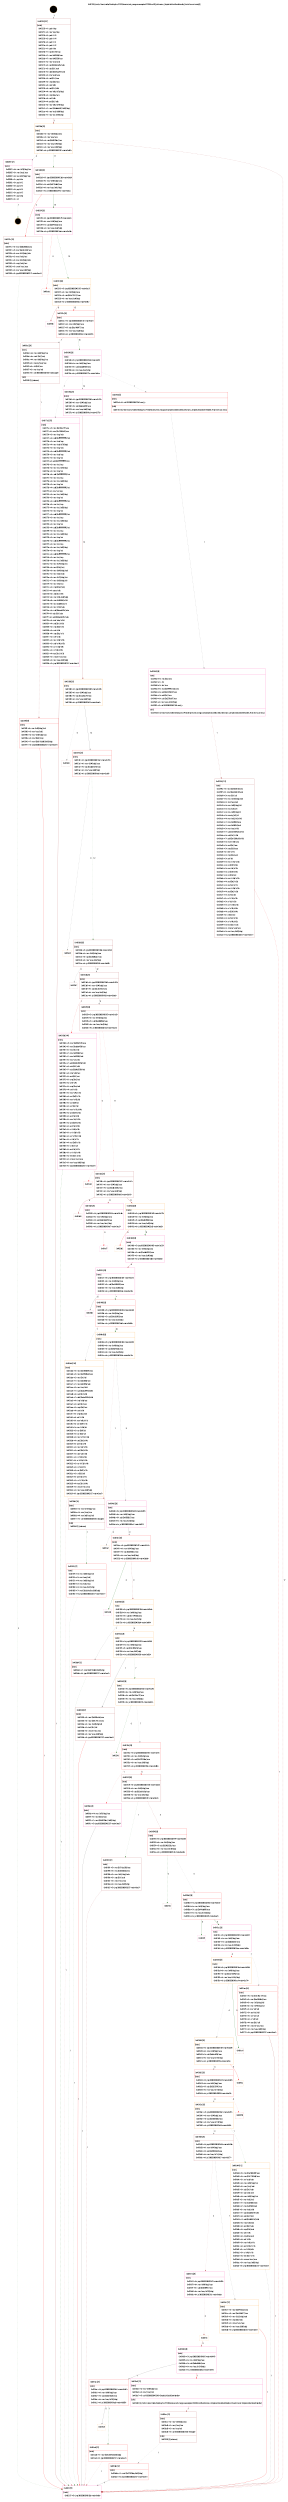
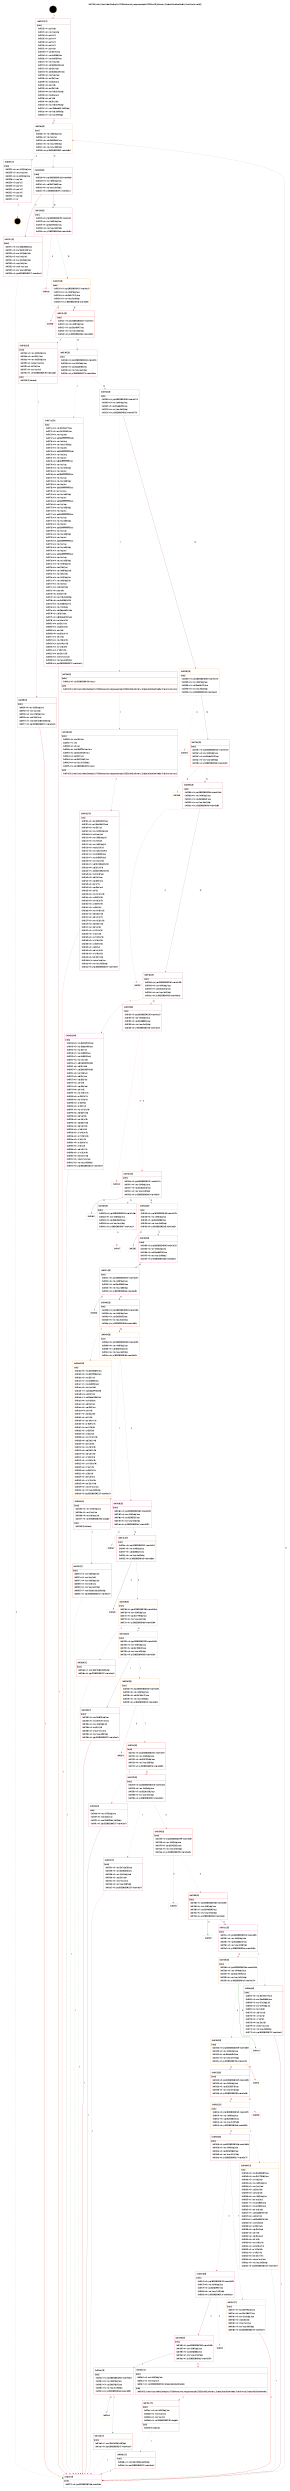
edge "0x401348 [28]" -> "0x4019cd [5]": now "0x401364 [28]" -> "0x4019cd [5]"
edge "0x40210c" -> "0x401690 [28]": now "0x401674 [28]" -> "0x401690 [28]"
